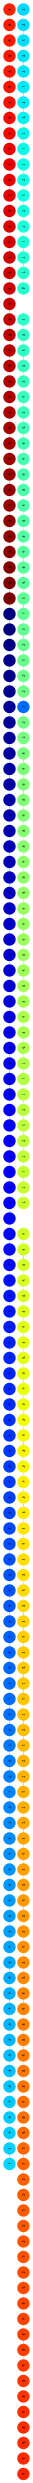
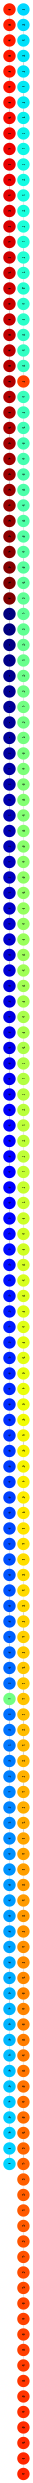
node "v121": added
node "v126": fillcolor #39ffbd -> #ff4200
node "v147": fillcolor #006cff -> #73ff83
node "v180": added
node "v71": fillcolor #006cff -> #73ff83
